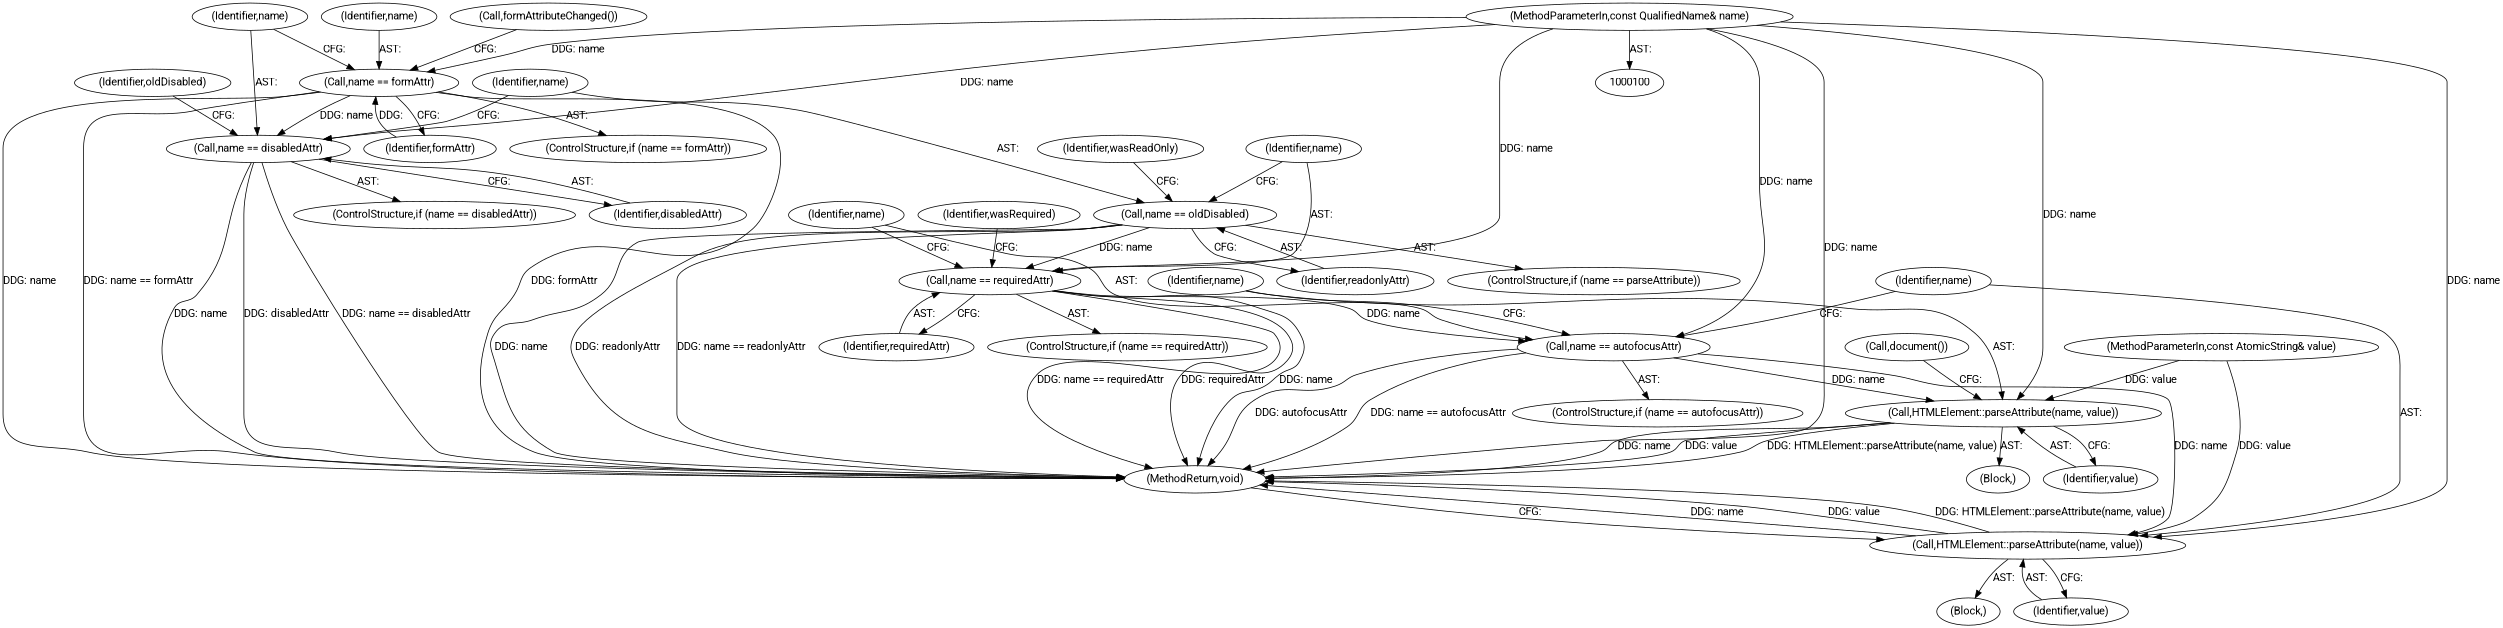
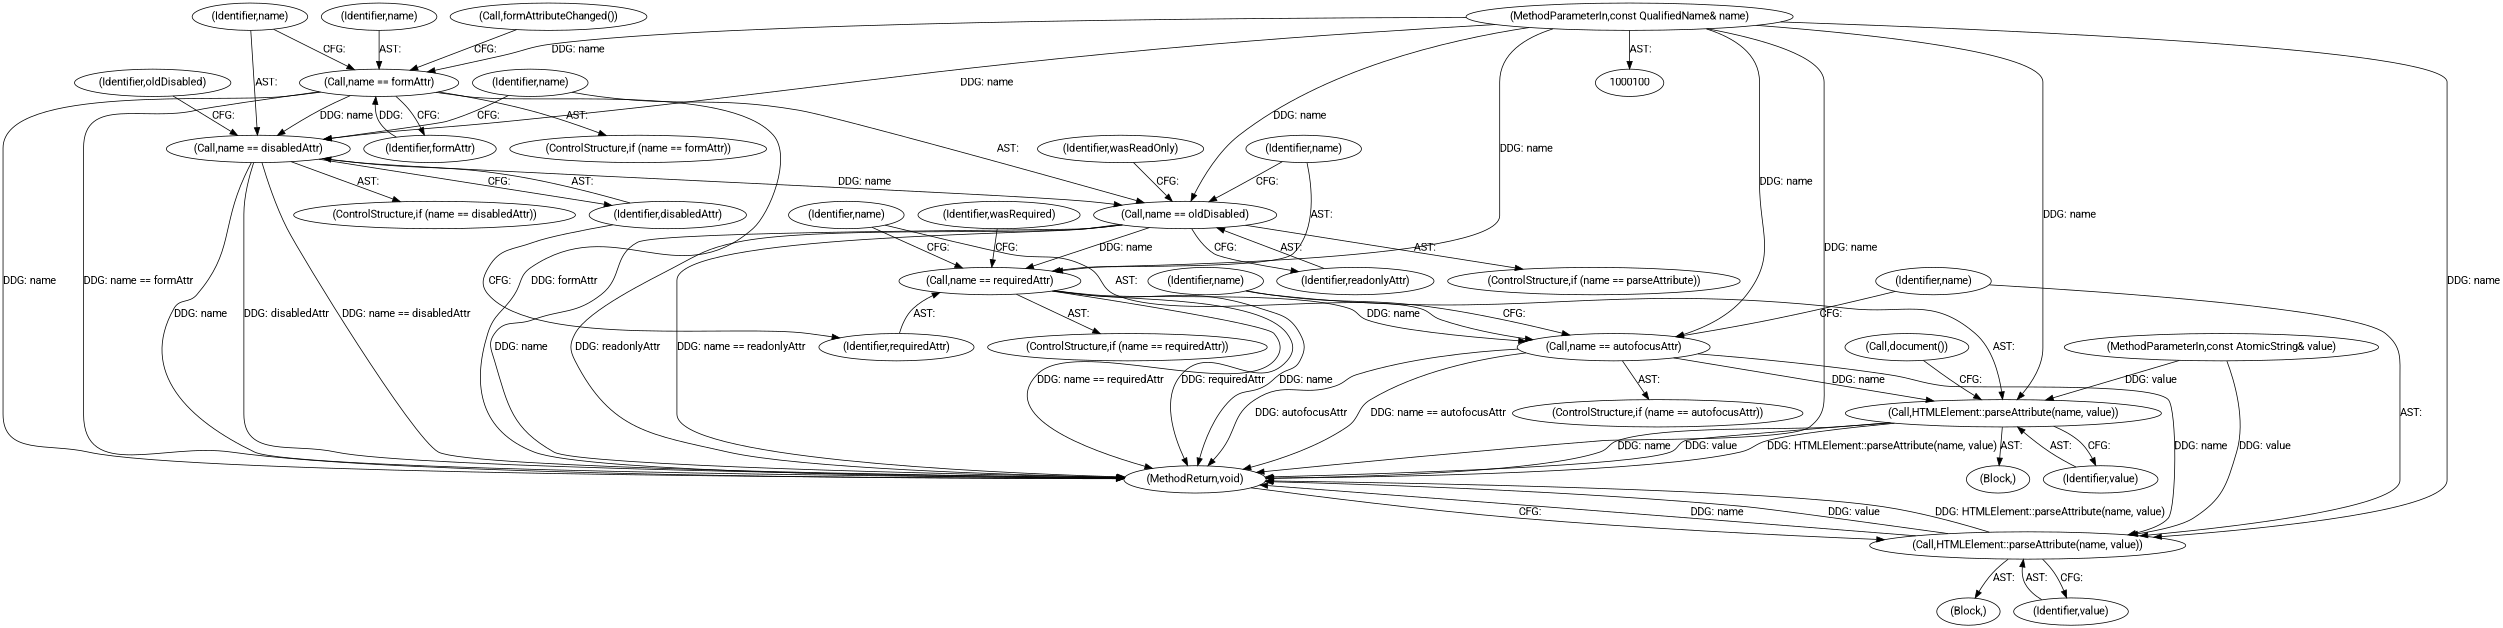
edge "(MethodParameterIn,const QualifiedName& name)" -> "(Call,name == oldDisabled)": added, label "DDG: name"
edge "(Call,name == disabledAttr)" -> "(Call,name == oldDisabled)": added, label "DDG: name"
edge "(Call,name == requiredAttr)" -> "(Identifier,requiredAttr)": now "(Identifier,disabledAttr)" -> "(Identifier,requiredAttr)"
